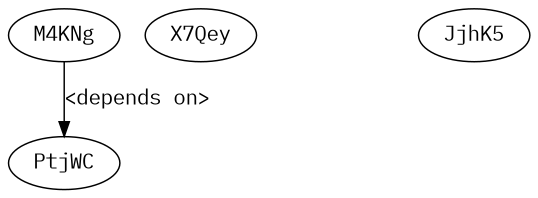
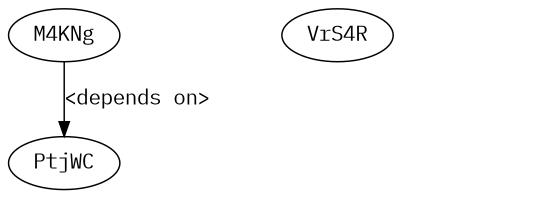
node "X7Qey": removed
node "VrS4R": added
node "JjhK5": removed
